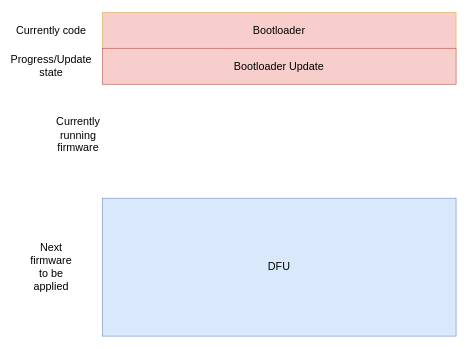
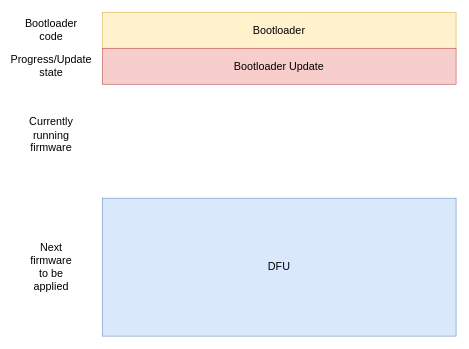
node "Currently code": label "Currently code" -> "Bootloader code"
node "Bootloader": fillcolor #f8cecc -> #fff2cc
node "Currently running firmware": moved (78, 135) -> (51, 135)
